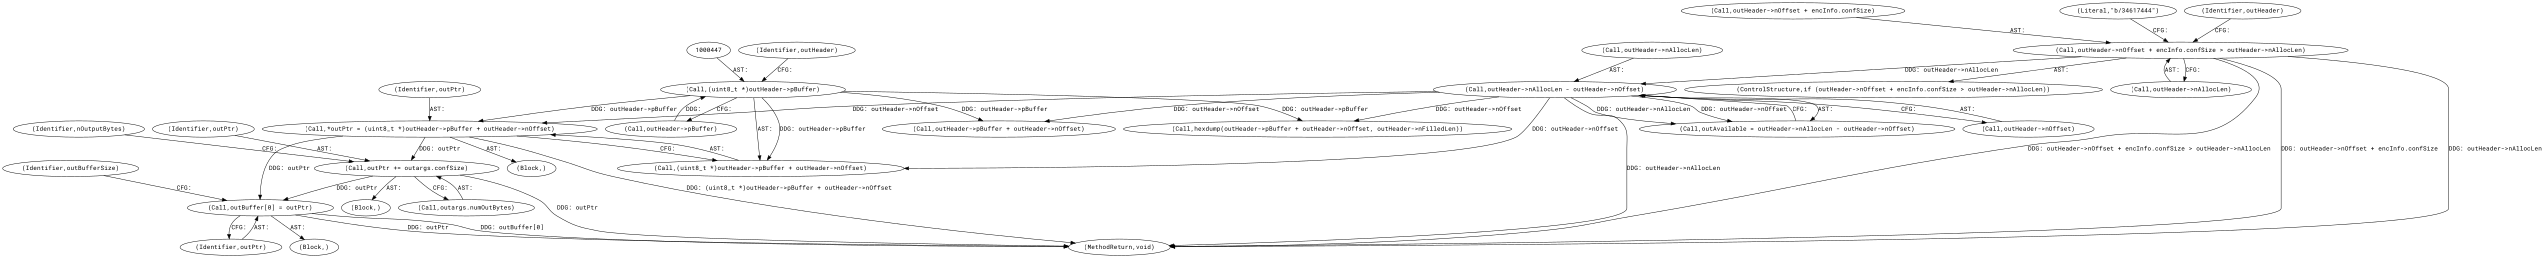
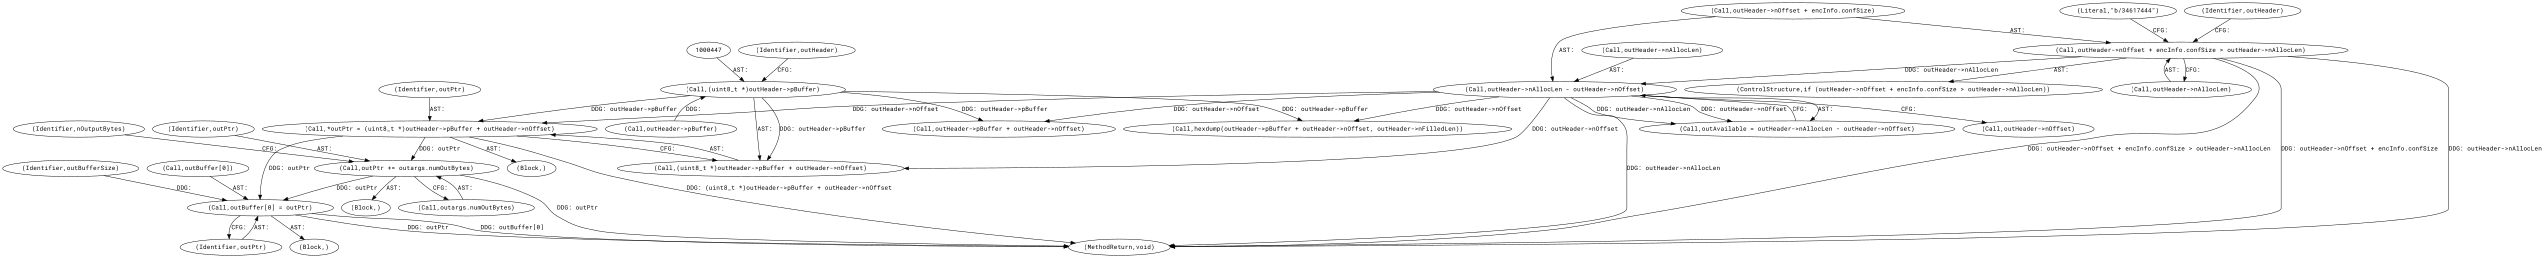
edge "(Call,outHeader->nOffset)" -> "(Call,outHeader->nAllocLen - outHeader->nOffset)": now "(Call,outHeader->nOffset + encInfo.confSize)" -> "(Call,outHeader->nAllocLen - outHeader->nOffset)"
edge "(Call,(uint8_t *)outHeader->pBuffer)" -> "(Call,outHeader->pBuffer)": removed, label "CFG:"
node "(Call,outBuffer[0])": added
node "(Call,outPtr += outargs.confSize)": label "(Call,outPtr += outargs.confSize)" -> "(Call,outPtr += outargs.numOutBytes)"
edge "(Identifier,outBufferSize)" -> "(Call,outBuffer[0] = outPtr)": label "CFG: " -> "DDG: "
